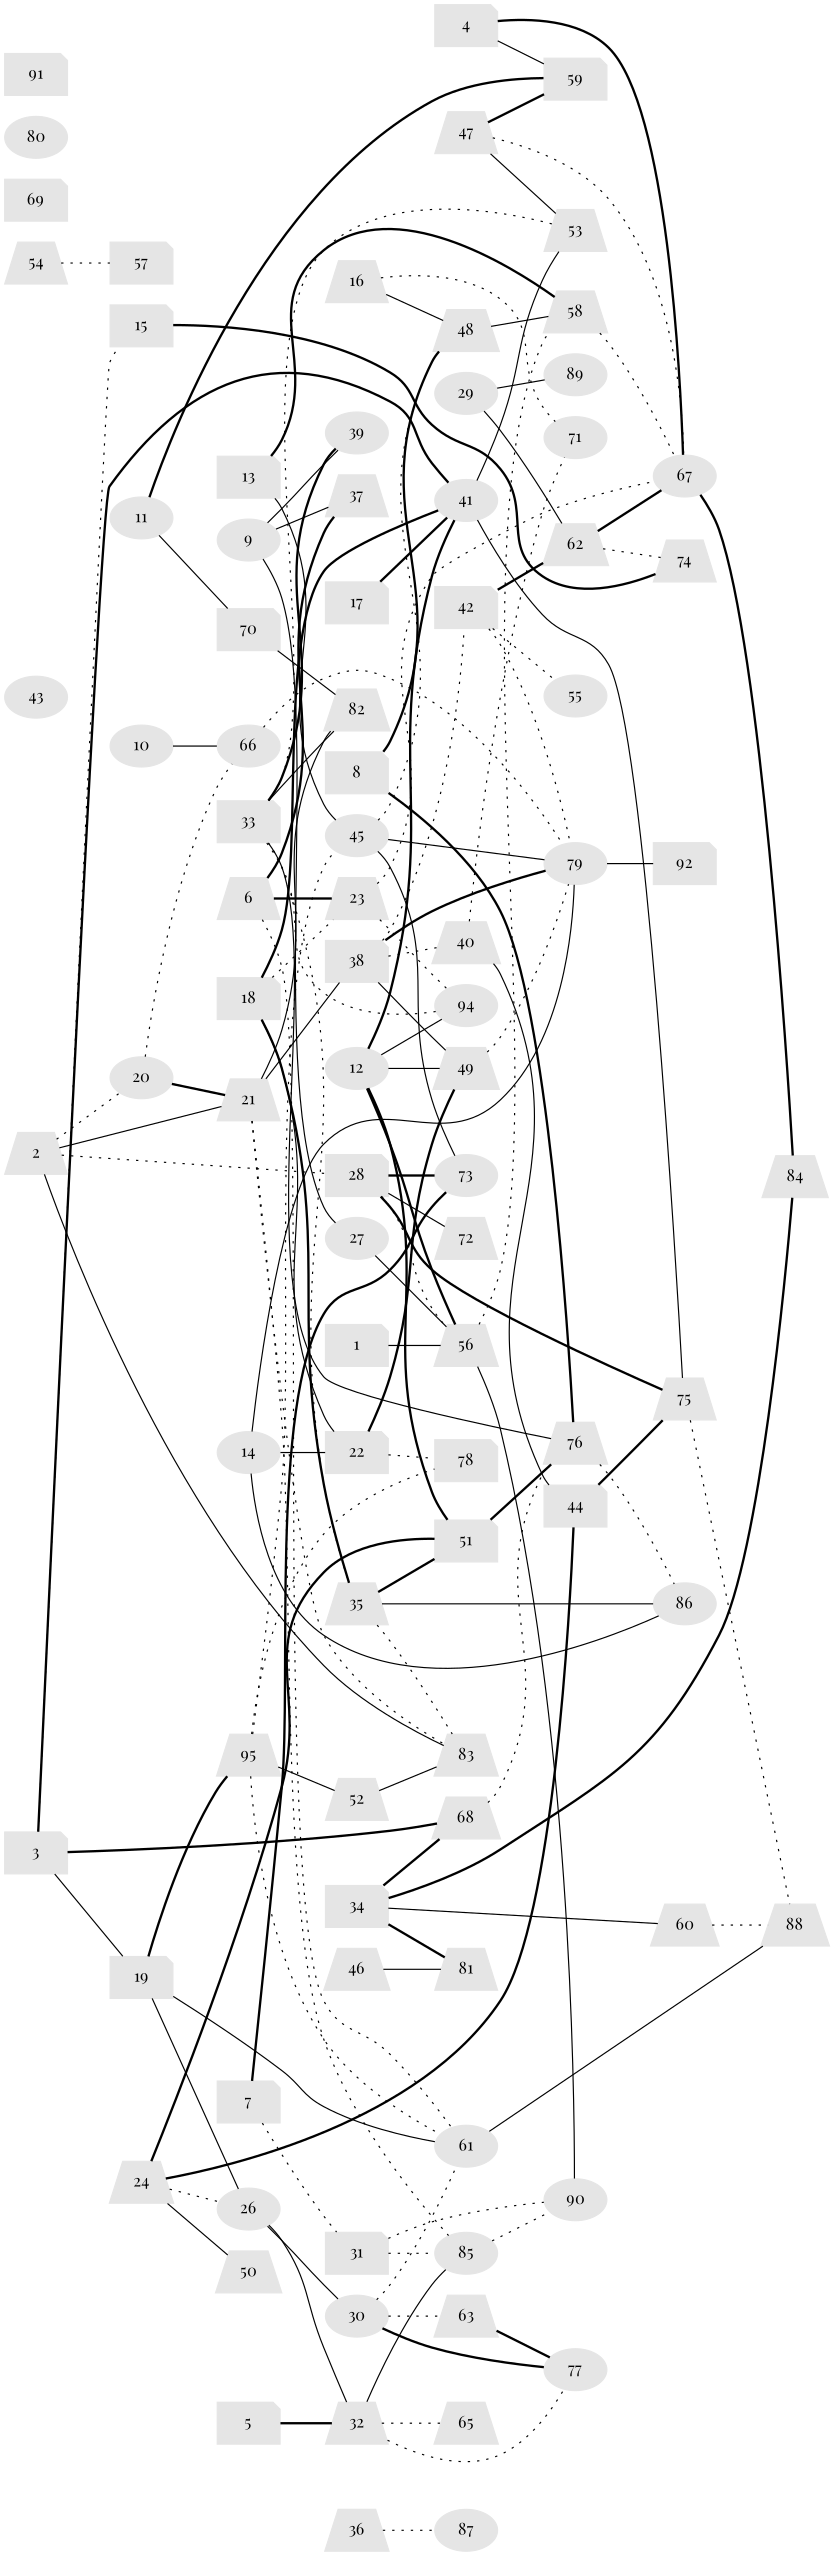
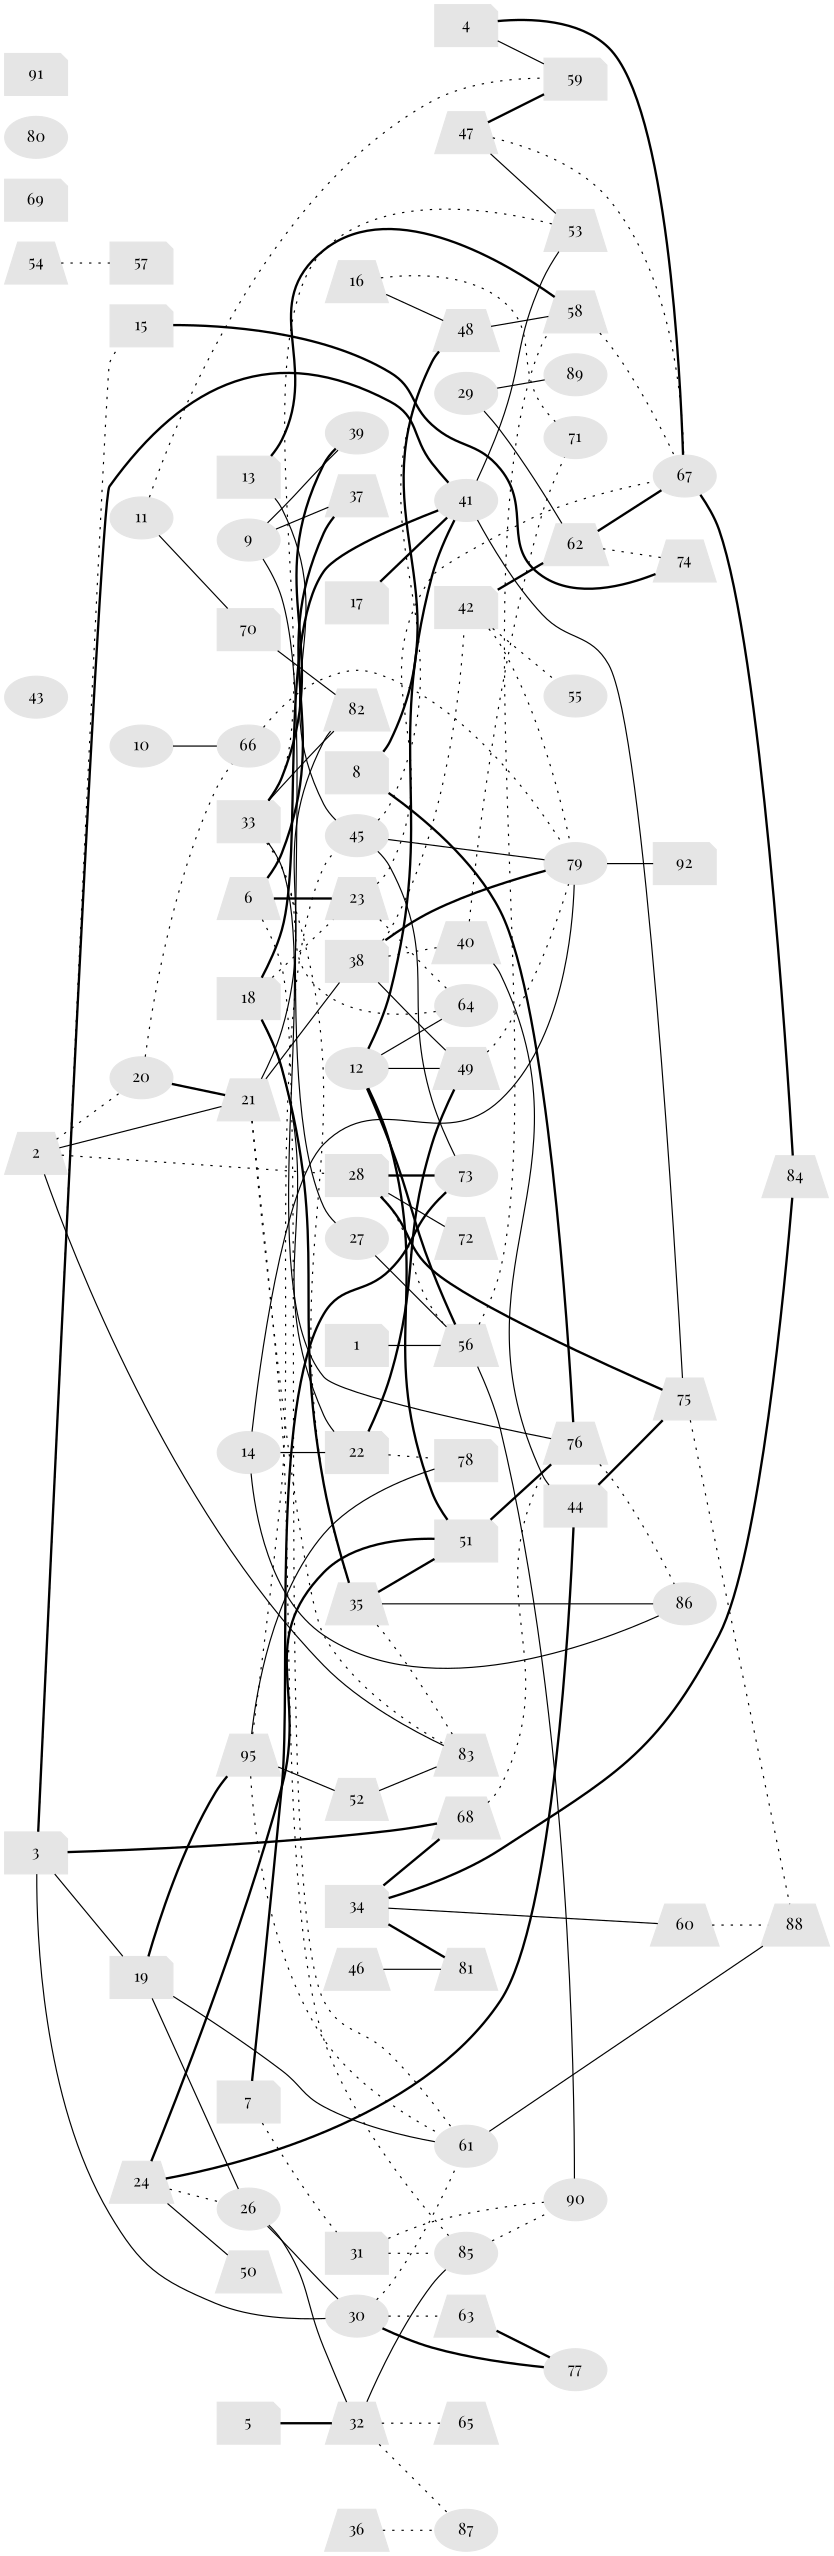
edge "59" -- "11": style bold -> dotted
node "94": label "94" -> "64"
edge "78" -- "95": style dotted -> solid
edge "3" -- "30": added
edge "77" -- "32": now "87" -- "32"
